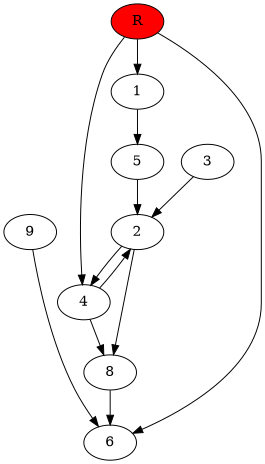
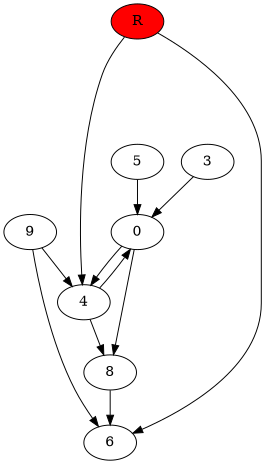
node "1": removed
node "2": label "2" -> "0"
edge "9" -> "4": added
